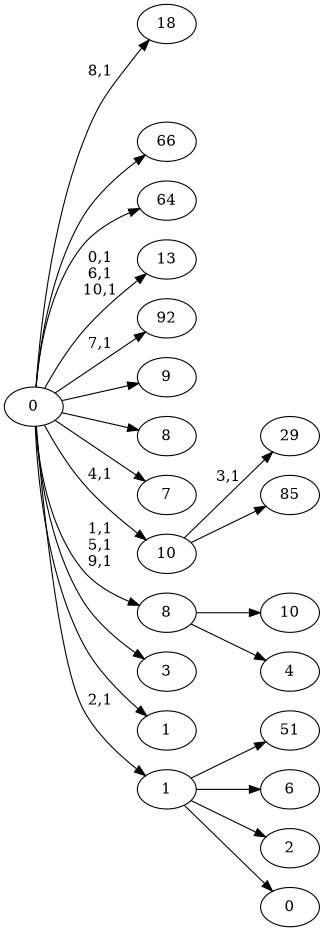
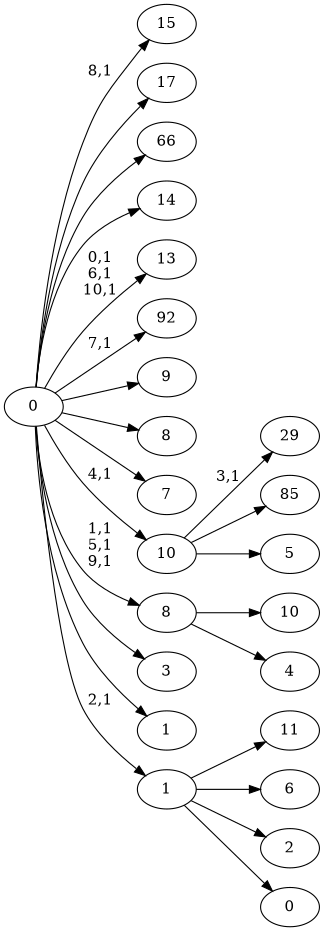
node "18": label "18" -> "15"
node "17": added
node "64": label "64" -> "14"
node "5": added
node "51": label "51" -> "11"
